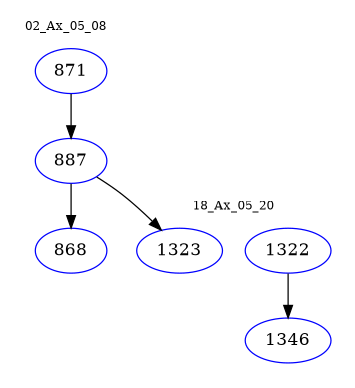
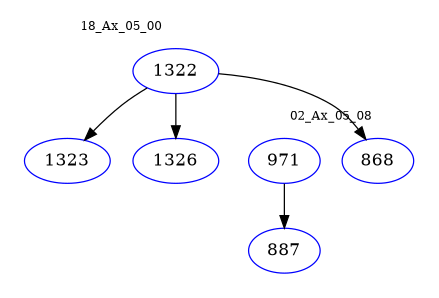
node "871": label "871" -> "971"
edge "887" -> "868": now "1322" -> "868"
edge "887" -> "1323": now "1322" -> "1323"
cluster "18_Ax_05_20": label "18_Ax_05_20" -> "18_Ax_05_00"
node "1346": label "1346" -> "1326"
